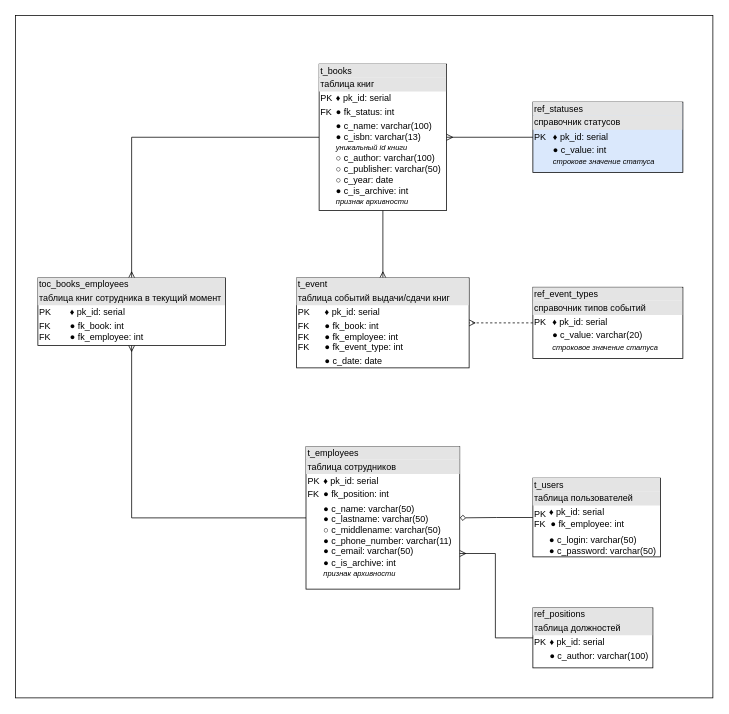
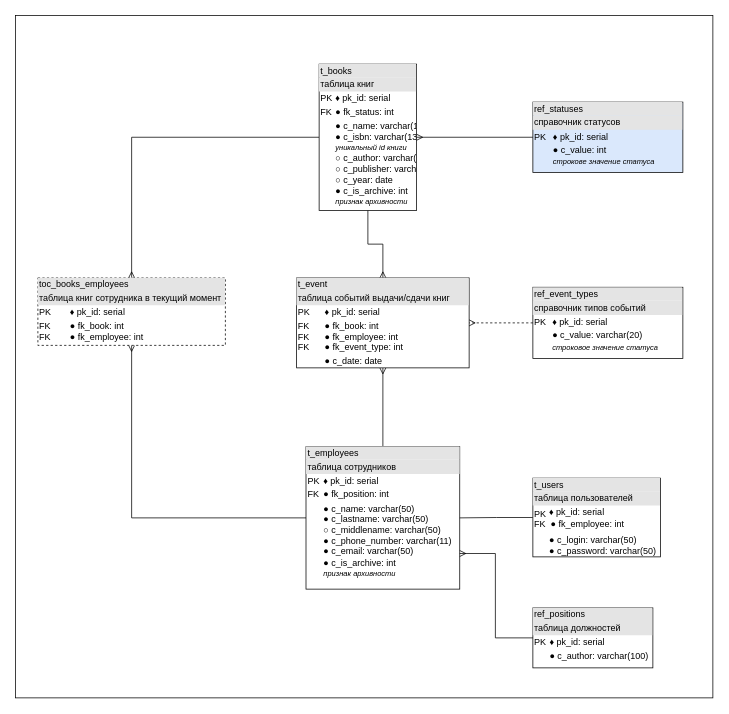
node "t_books таблица книг PK ♦ pk_id: serial FK ● fk_status: int ● c_name: varchar(100) ● c_isbn: varchar(13) уникальный id книги ○ c_author: varchar(100) ○ c_publisher: varchar(50) ○ c_year: date ● c_is_archive: int признак архивности": size 128x146 -> 98x146
node "toc_books_employees таблица книг сотрудника в текущий момент PK ♦ pk_id: serial FK FK ● fk_book: int ● fk_employee: int": style solid -> dashed
edge "t_employees таблица сотрудников PK ♦ pk_id: serial FK ● fk_position: int ● c_name: varchar(50) ● c_lastname: varchar(50) ○ c_middlename: varchar(50) ● c_phone_number: varchar(11) ● c_email: varchar(50) ● c_is_archive: int признак архивности" -> "t_event таблица событий выдачи/сдачи книг PK ♦ pk_id: serial FK FK FK ● fk_book: int ● fk_employee: int ● fk_event_type: int ● c_date: date": added
edge "t_users таблица пользователей PK FK ♦ pk_id: serial ● fk_employee: int ● c_login: varchar(50) ● c_password: varchar(50)" -> "t_employees таблица сотрудников PK ♦ pk_id: serial FK ● fk_position: int ● c_name: varchar(50) ● c_lastname: varchar(50) ○ c_middlename: varchar(50) ● c_phone_number: varchar(11) ● c_email: varchar(50) ● c_is_archive: int признак архивности": arrowhead diamond -> none
